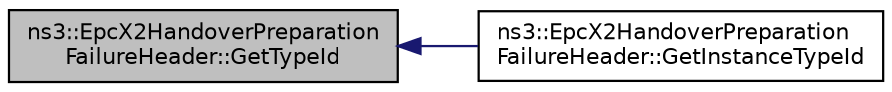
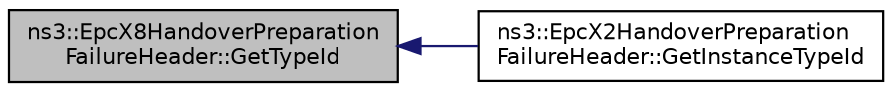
node "ns3::EpcX2HandoverPreparation FailureHeader::GetTypeId": label "ns3::EpcX2HandoverPreparation FailureHeader::GetTypeId" -> "ns3::EpcX8HandoverPreparation FailureHeader::GetTypeId"
